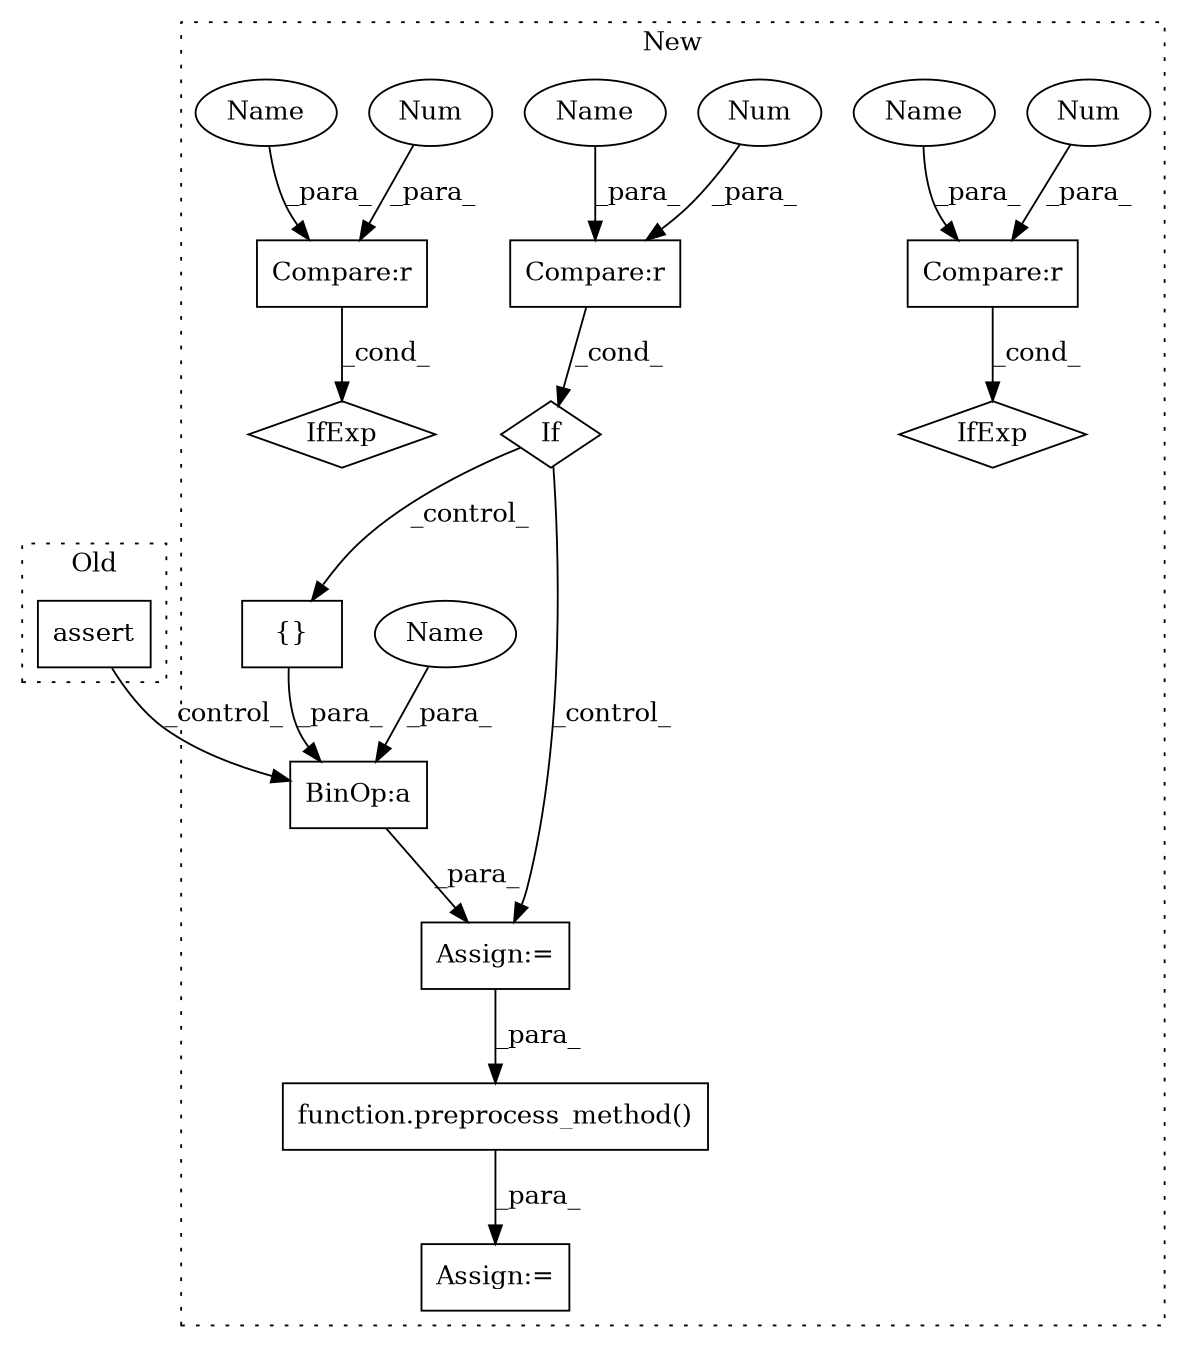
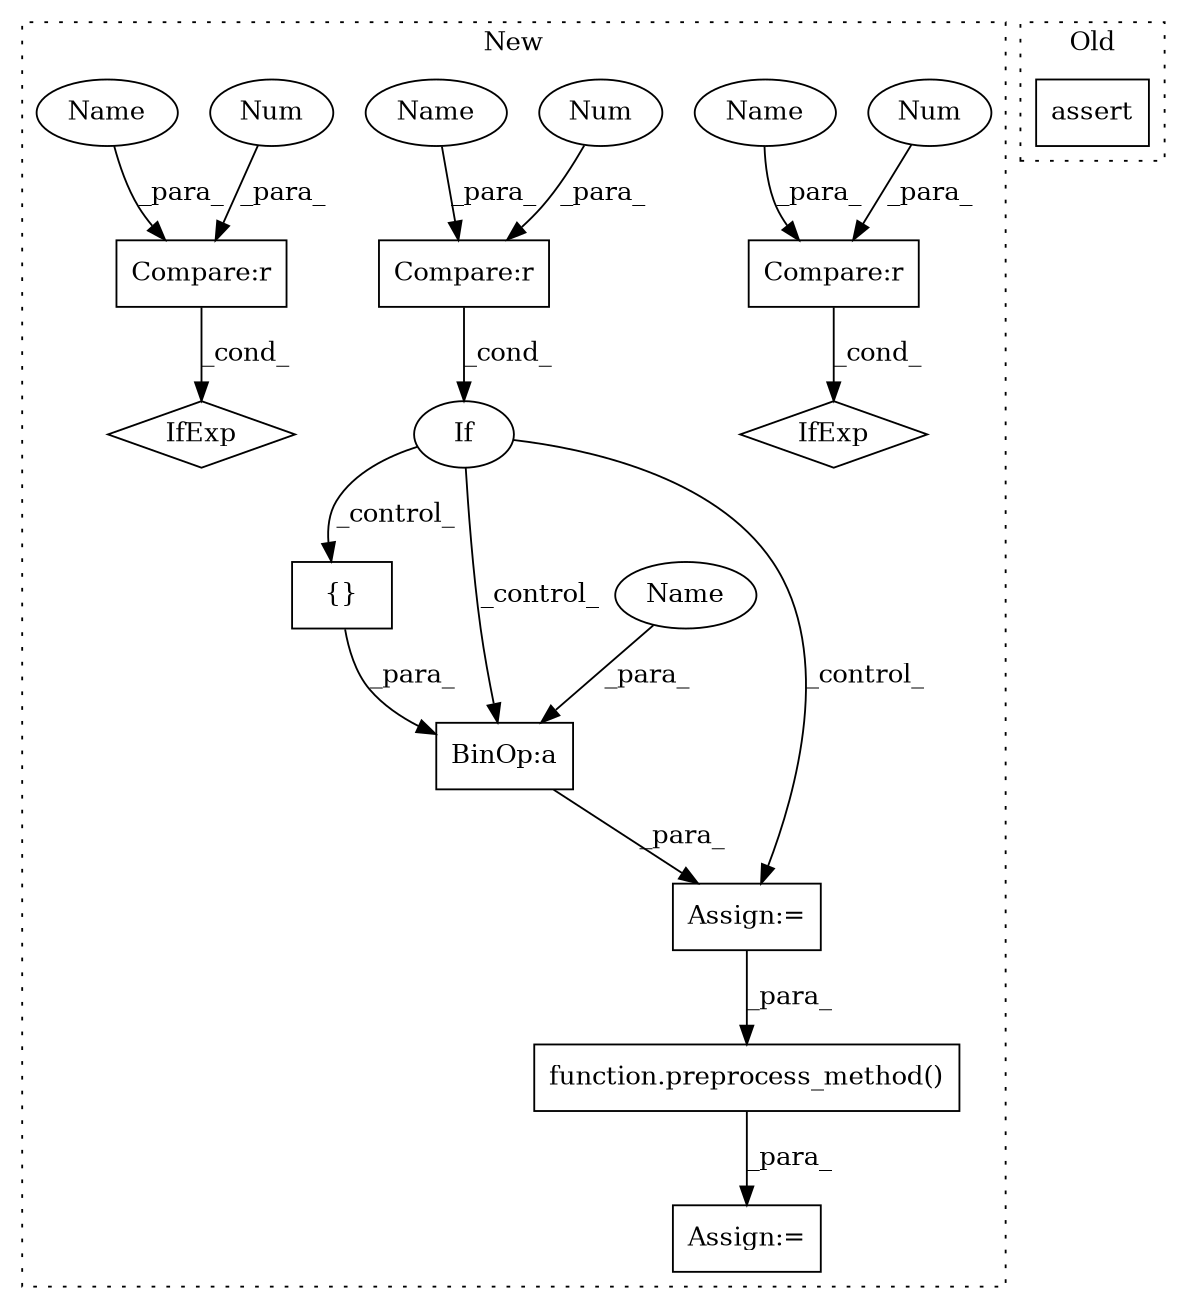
node "If": shape diamond -> ellipse
edge "assert" -> "BinOp:a": now "If" -> "BinOp:a"
